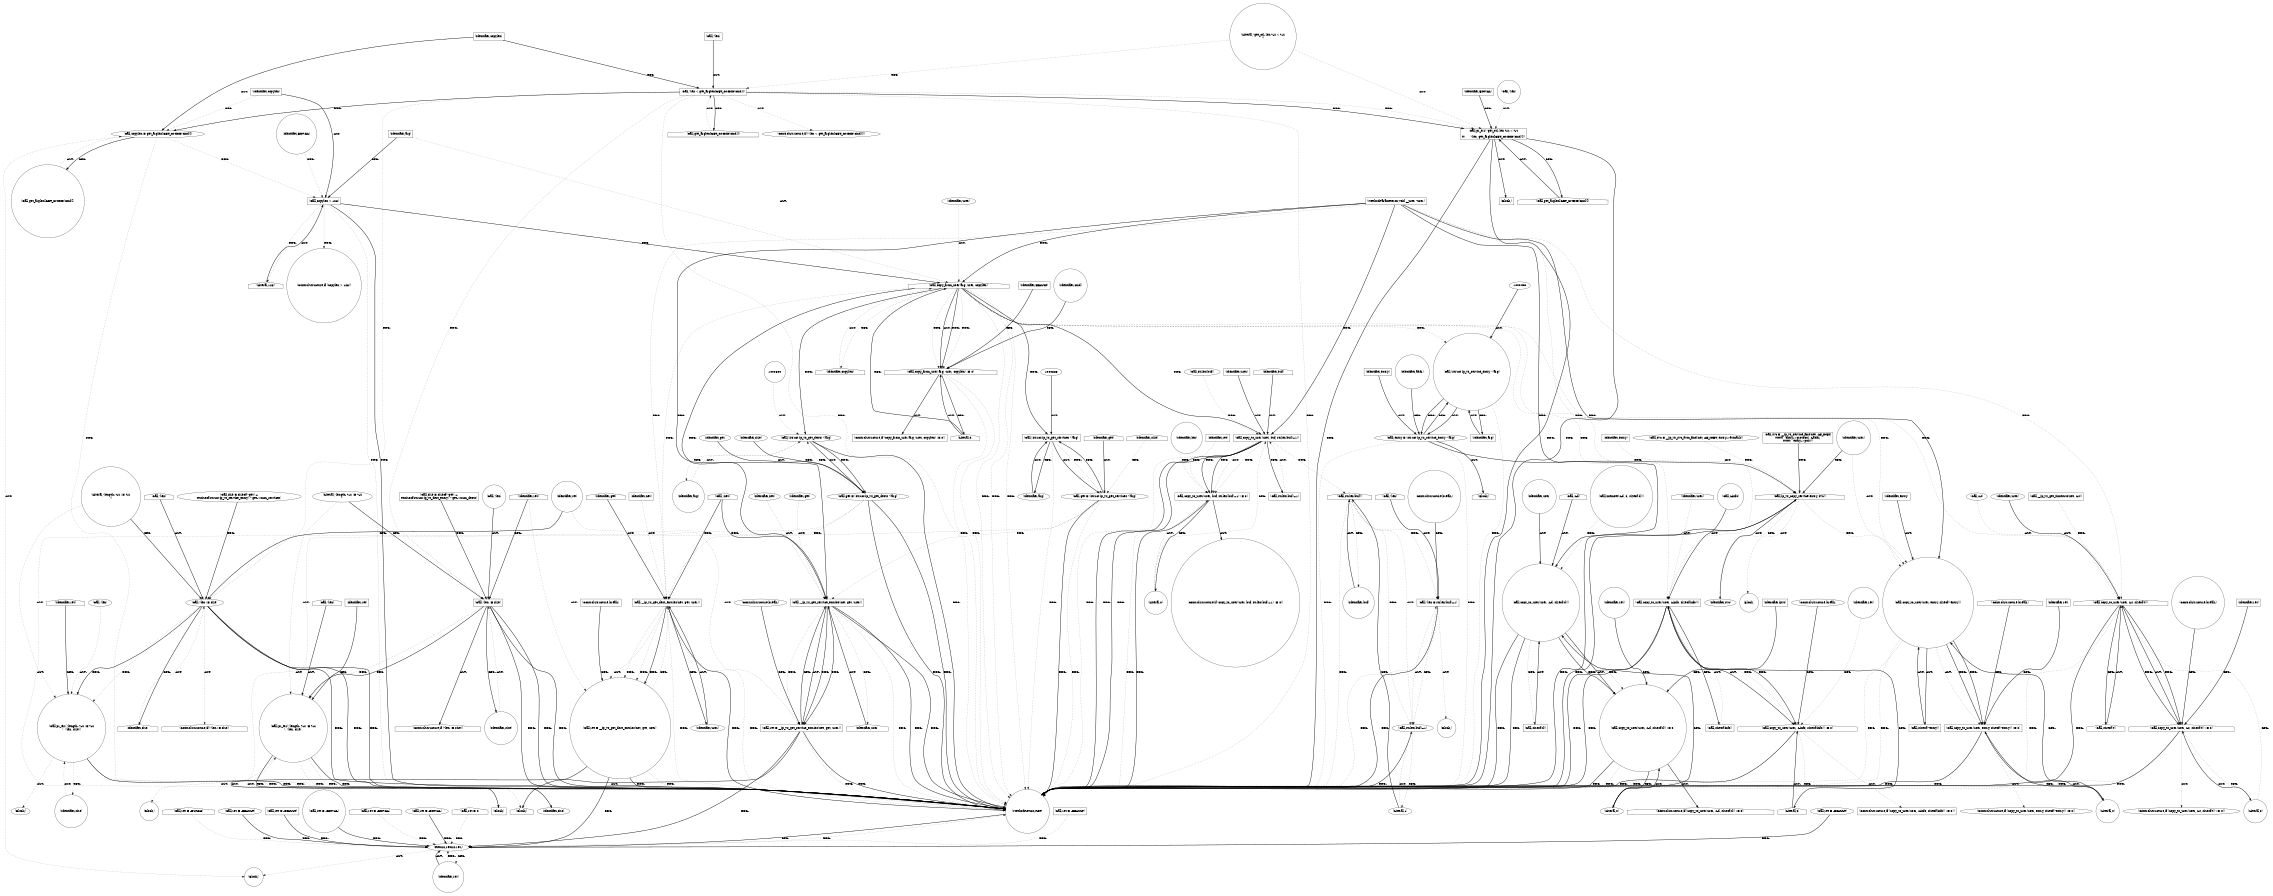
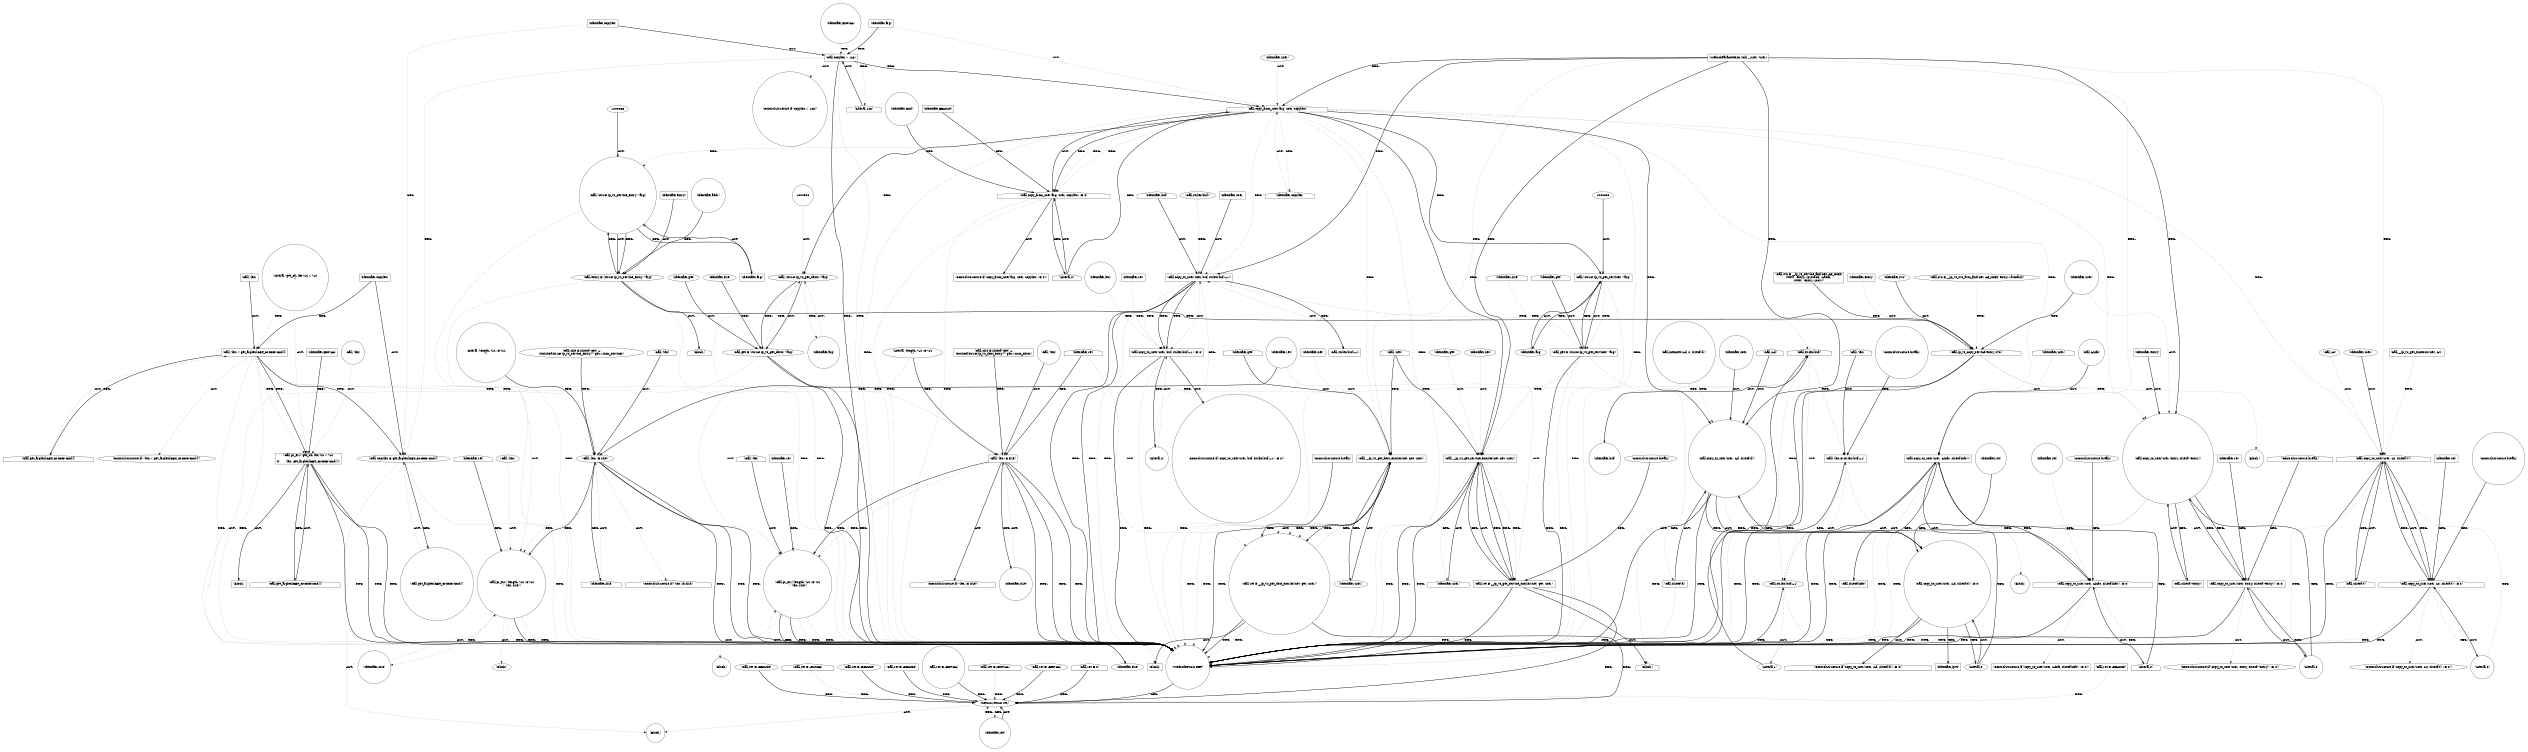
edge "(Call,copy_from_user(arg, user, copylen))" -> "(Call,copy_to_user(user, &d, sizeof(d)))": added, label "DDG:"
edge "(Call,copylen = get_arglen[GET_CMDID(cmd)])" -> "(Call,copylen > 128)": reversed
edge "(Call,copylen > 128)" -> "(ControlStructure,if (copylen > 128))": label "DDG: " -> "AST: "
edge "(Call,copy_from_user(arg, user, copylen))" -> "(Call,copy_to_user(user, buf, strlen(buf)+1))": style bold -> dotted
node "(Call,get = (struct ip_vs_get_services *)arg)": shape ellipse -> box
edge "(Call,ip_vs_copy_service(entry, svc))" -> "(Identifier,svc)": removed, label "CFG:"
edge "(Call,(struct ip_vs_get_dests *)arg)" -> "(MethodReturn,RET)": style bold -> dotted
edge "(Identifier,ipvs)" -> "(Call,copy_to_user(user, &d, sizeof(d)) != 0)": reversed
edge "(Call,copy_to_user(user, entry, sizeof(*entry)))" -> "(Call,sizeof(*entry))": label "AST: " -> "CFG: "
edge "(Call,ret = 0)" -> "(Return,return ret;)": style dotted -> bold
edge "(Return,return ret;)" -> "(MethodReturn,RET)": now "(Call,sizeof(d))" -> "(MethodReturn,RET)"
